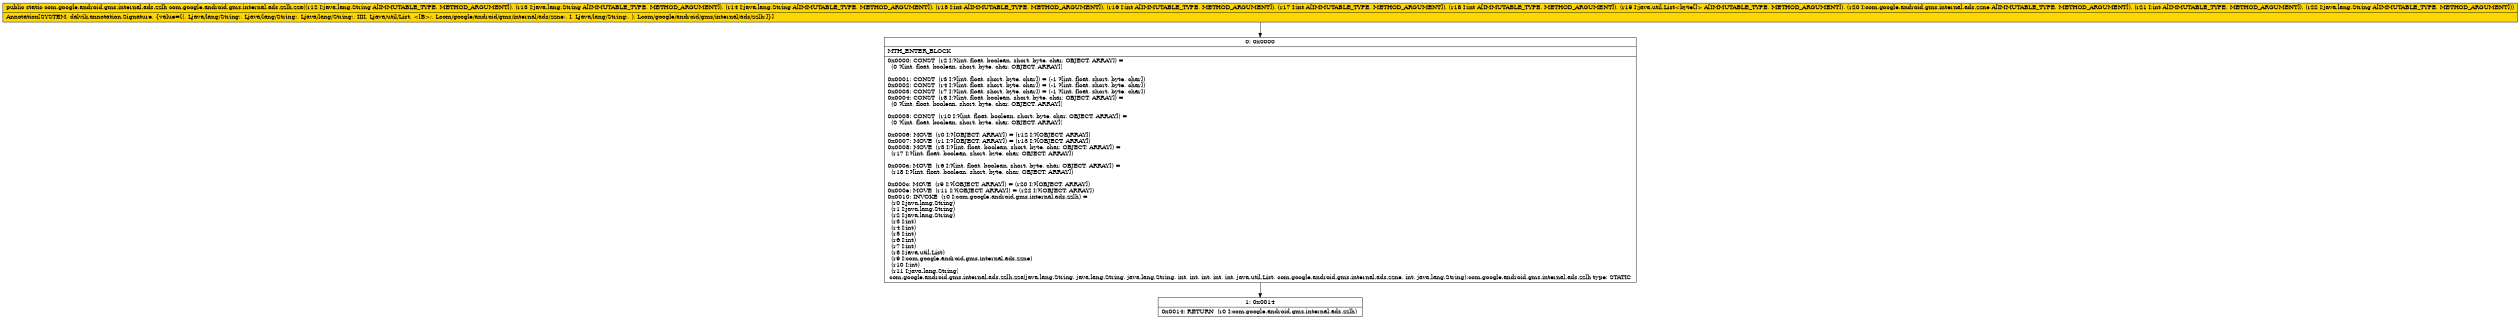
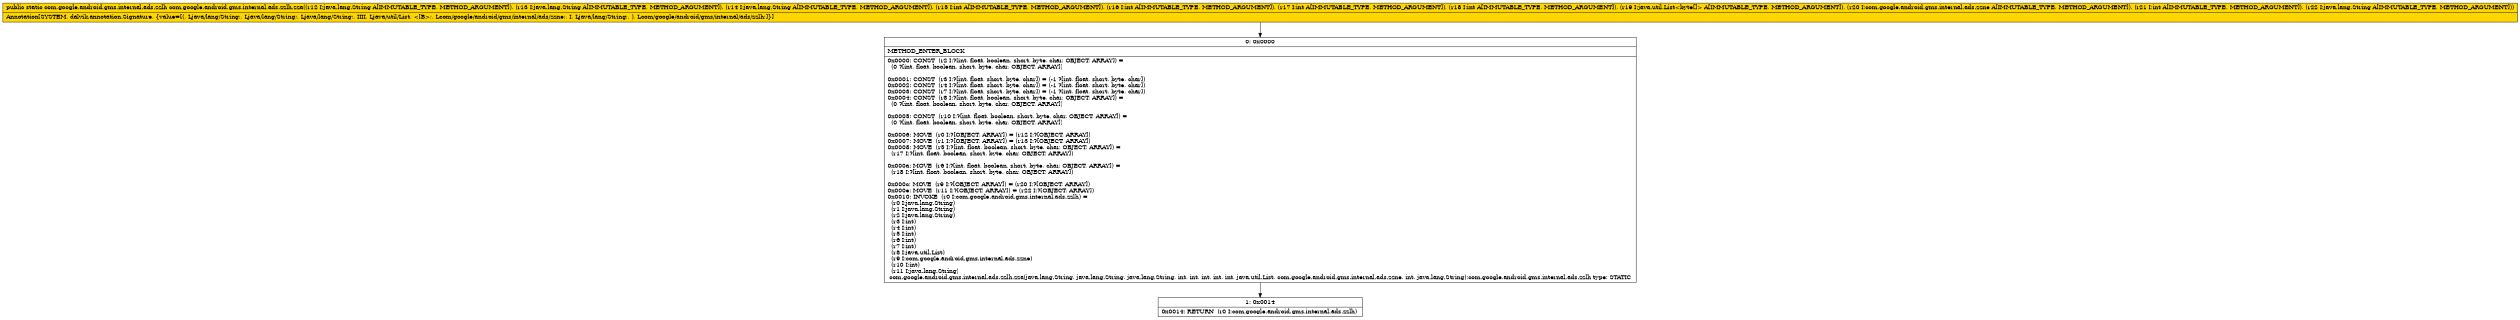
node "0: 0x0000": text "MTH_ENTER_BLOCK" -> "METHOD_ENTER_BLOCK"
